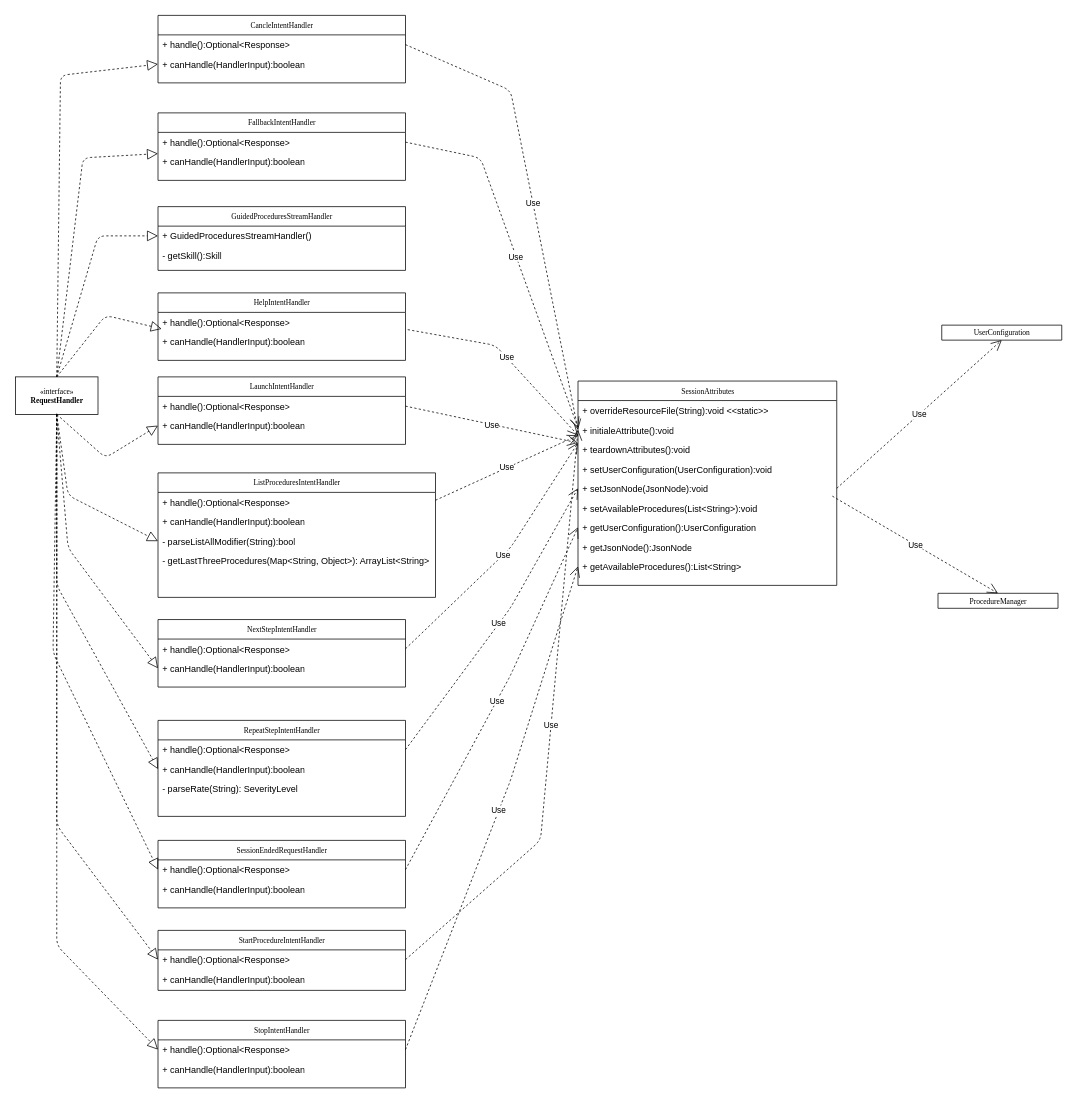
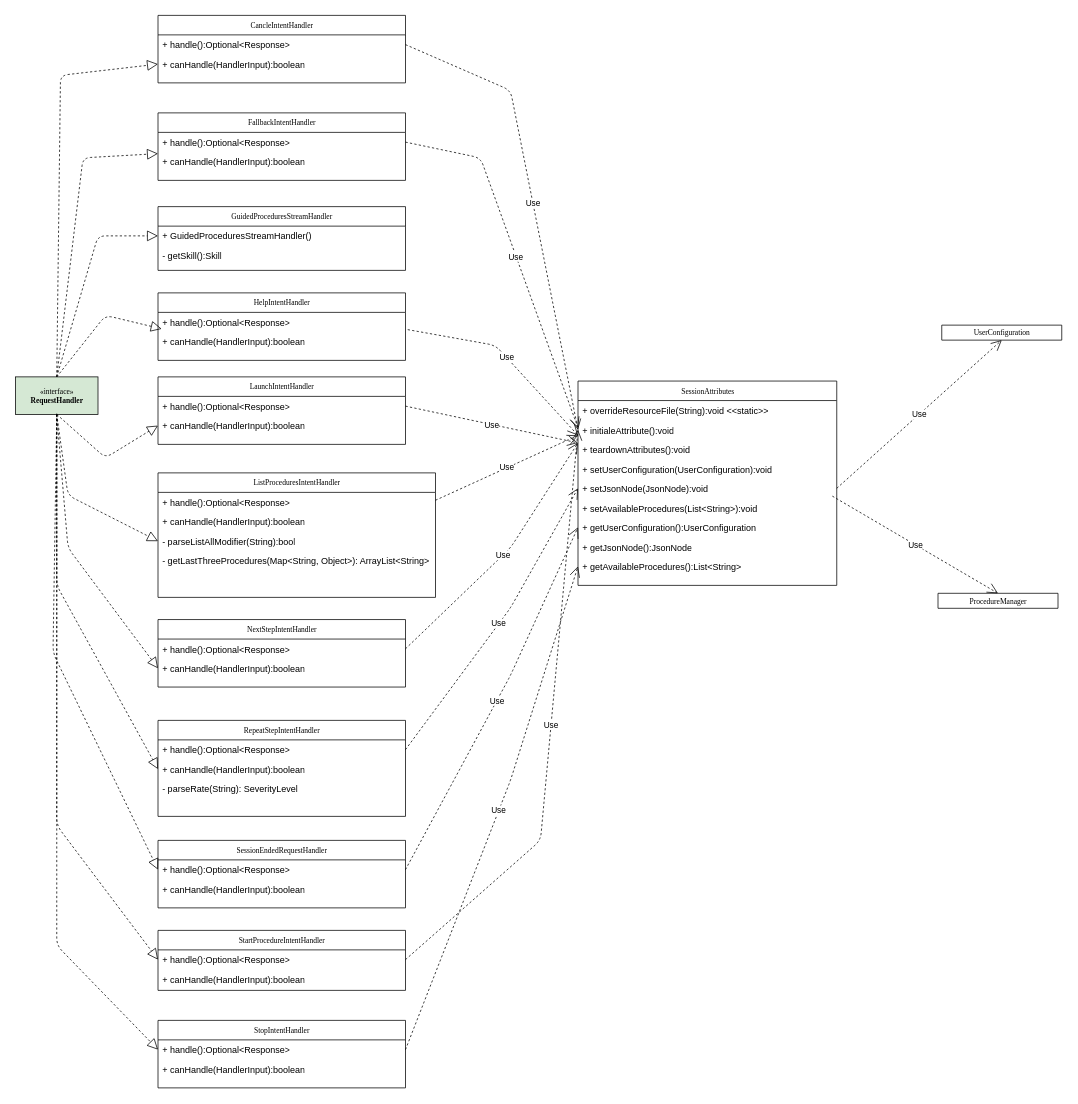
node "«interface» RequestHandler": fillcolor #ffffff -> #d5e8d4
